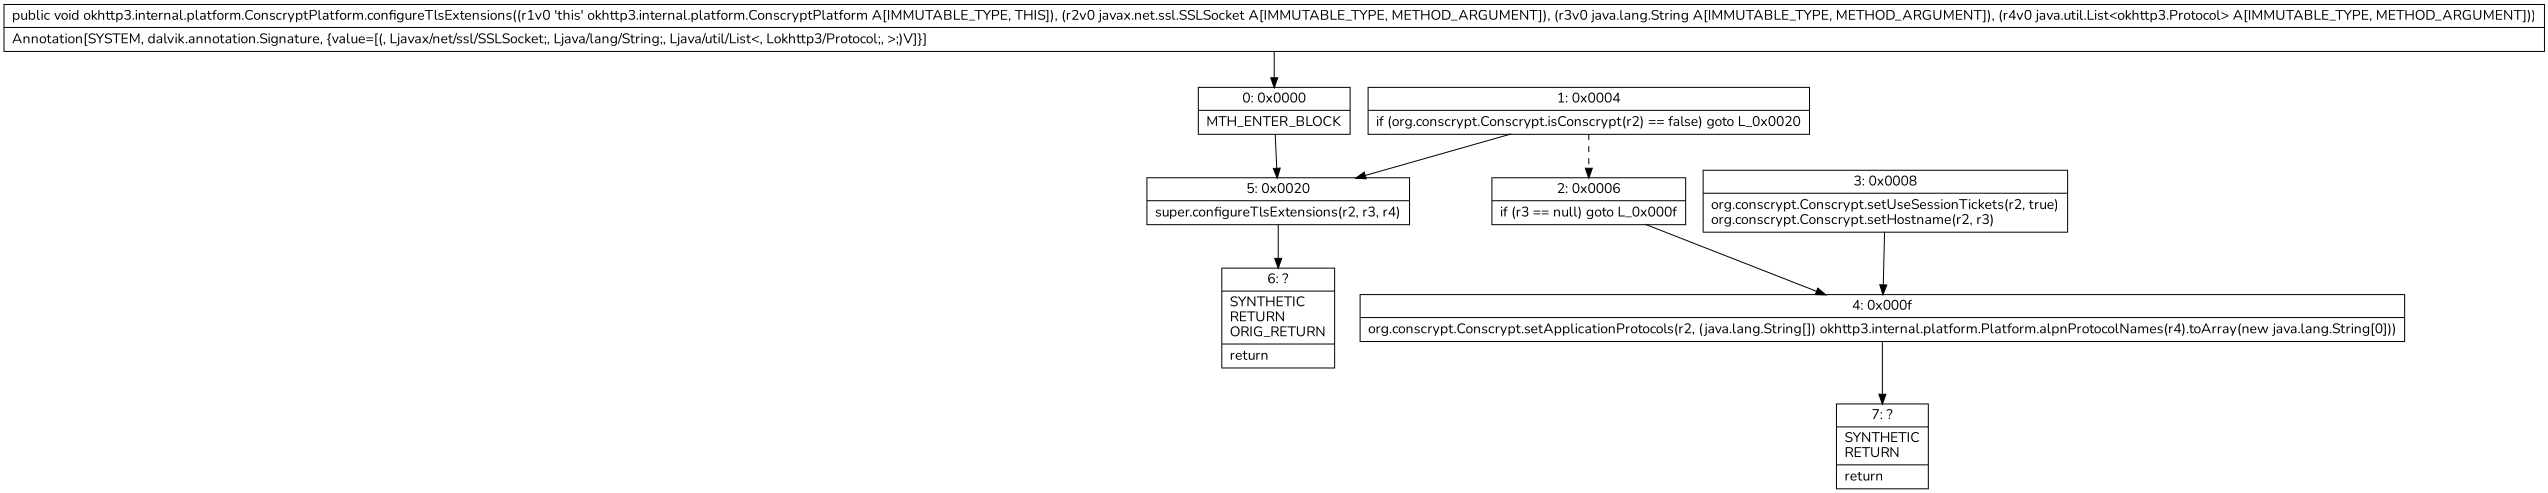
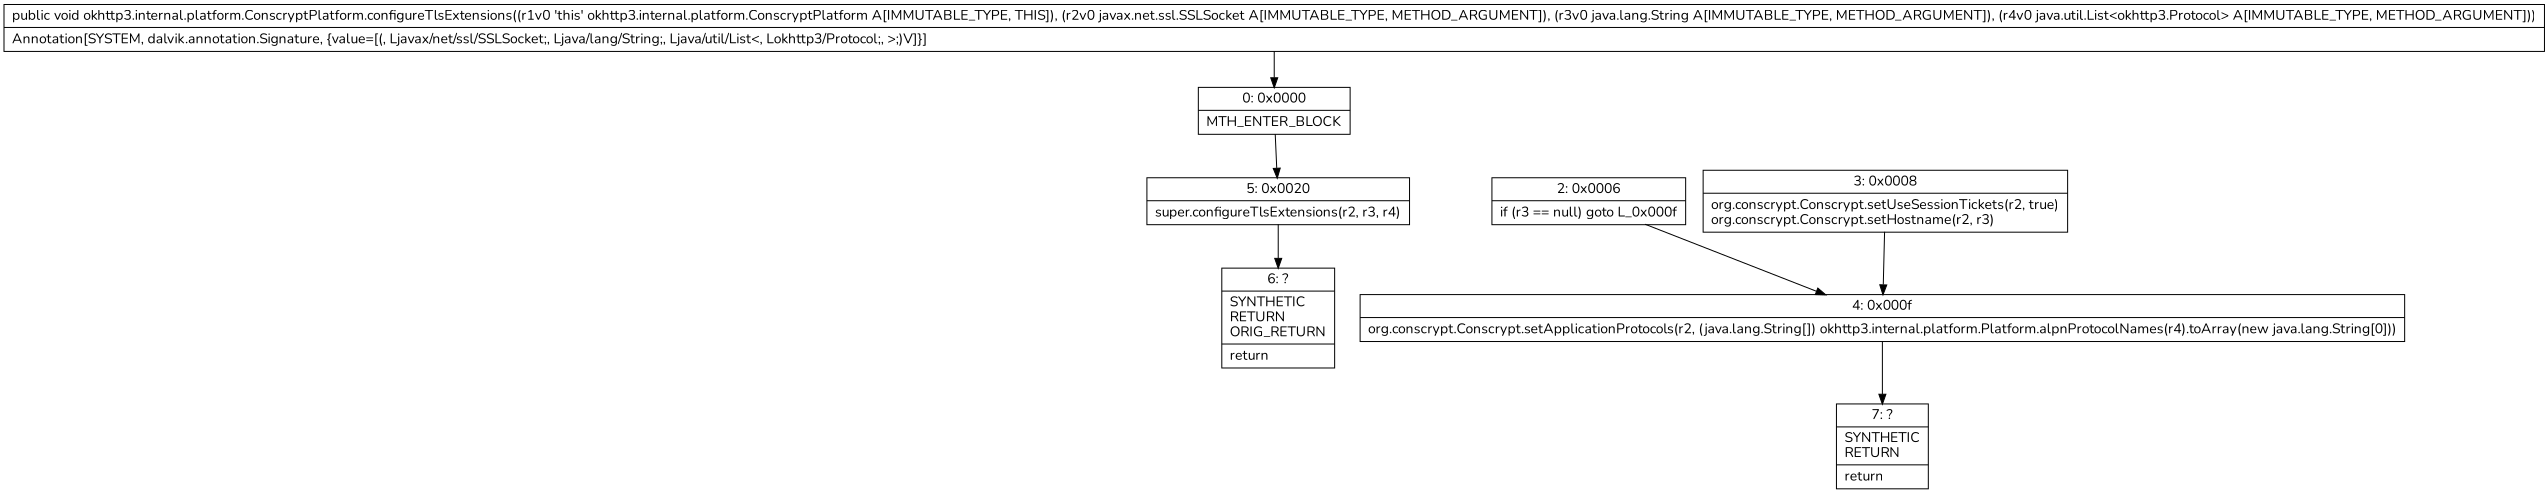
node "1: 0x0004": removed
